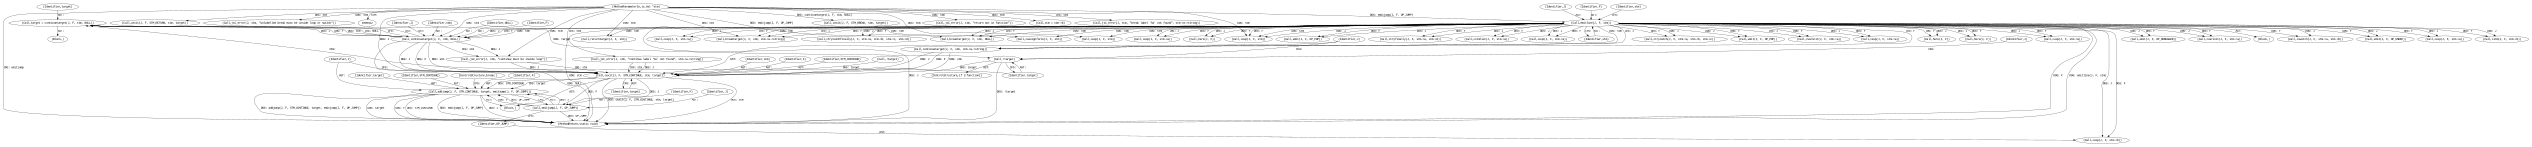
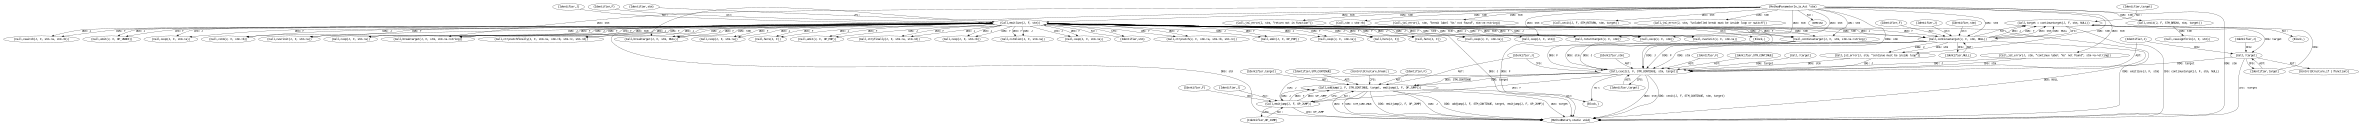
edge "(MethodParameterIn,js_Ast *stm)" -> "1000162": label "STM: " -> "AST: "
edge "(MethodParameterIn,js_Ast *stm)" -> "(Call,cexit(J, F, STM_BREAK, stm, target))": label "DDG: continuetarget(J, F, stm, NULL)" -> "DDG: stm"
edge "(MethodParameterIn,js_Ast *stm)" -> "(Call,emitline(J, F, stm))": label "DDG: emitjump(J, F, OP_JUMP)" -> "DDG: stm"
edge "(MethodParameterIn,js_Ast *stm)" -> "(Call,continuetarget(J, F, stm, stm->a->string))": added, label "DDG: stm"
edge "(MethodParameterIn,js_Ast *stm)" -> "(Call,breaktarget(J, F, stm, NULL))": label "DDG: emitjump(J, F, OP_JUMP)" -> "DDG: stm"
edge "(Call,emitline(J, F, stm))" -> "(Call,cassignforin(J, F, stm))": removed, label "DDG: stm"
edge "(MethodParameterIn,js_Ast *stm)" -> "(Call,cexit(J, F, STM_CONTINUE, stm, target))": label "DDG: J" -> "DDG: stm"
node "(Call,emit(J, F, OP_DEBUGGER))": removed
edge "(Call,continuetarget(J, F, stm, NULL))" -> "(Identifier,NULL)": added, label "CFG:"
edge "(MethodParameterIn,js_Ast *stm)" -> "(MethodReturn,static void)": label "DDG: emitjump" -> "DDG: stm"
edge "(Call,target = continuetarget(J, F, stm, NULL))" -> "(MethodReturn,static void)": added, label "DDG: continuetarget(J, F, stm, NULL)"
edge "(Identifier,OP_JUMP)" -> "(Call,cexp(J, F, stm->b))": now "(Identifier,OP_JUMP)" -> "(Call,emitjump(J, F, OP_JUMP))"
